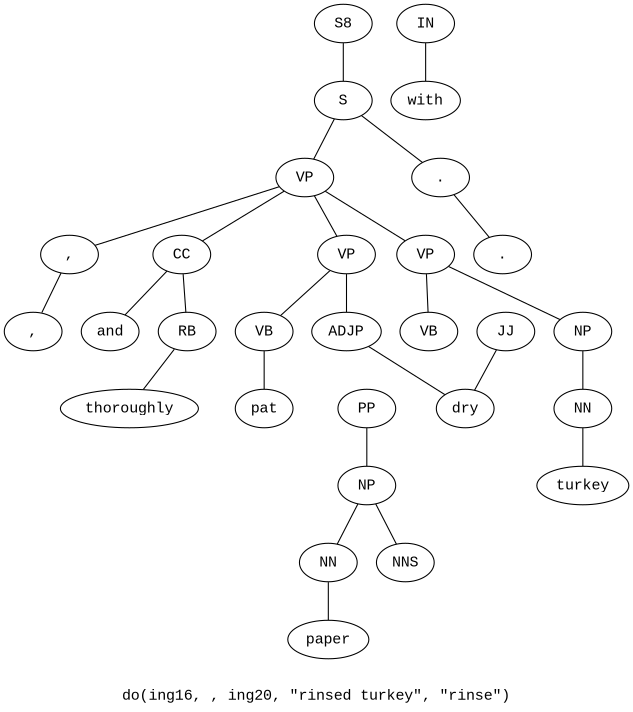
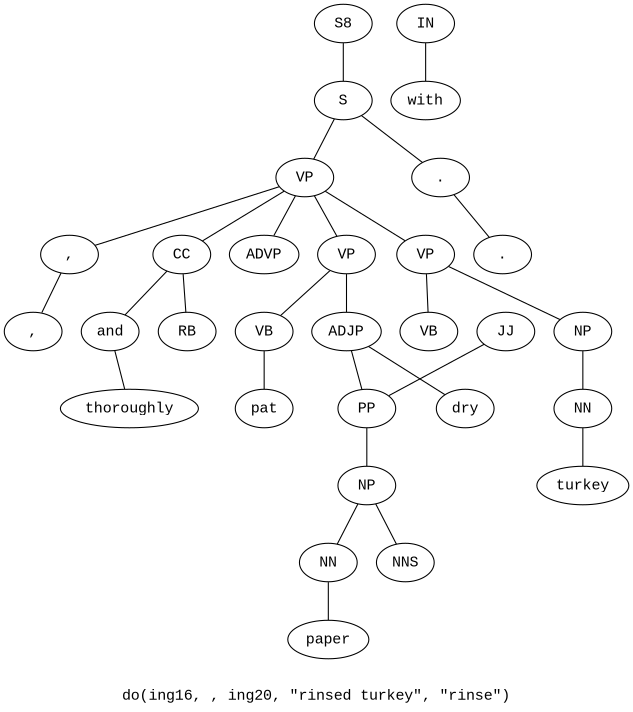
node "ADVP": added
edge "RB" -- "thoroughly": now "and" -- "thoroughly"
edge "ADJP" -- "PP": added
edge "JJ" -- "dry": now "JJ" -- "PP"
